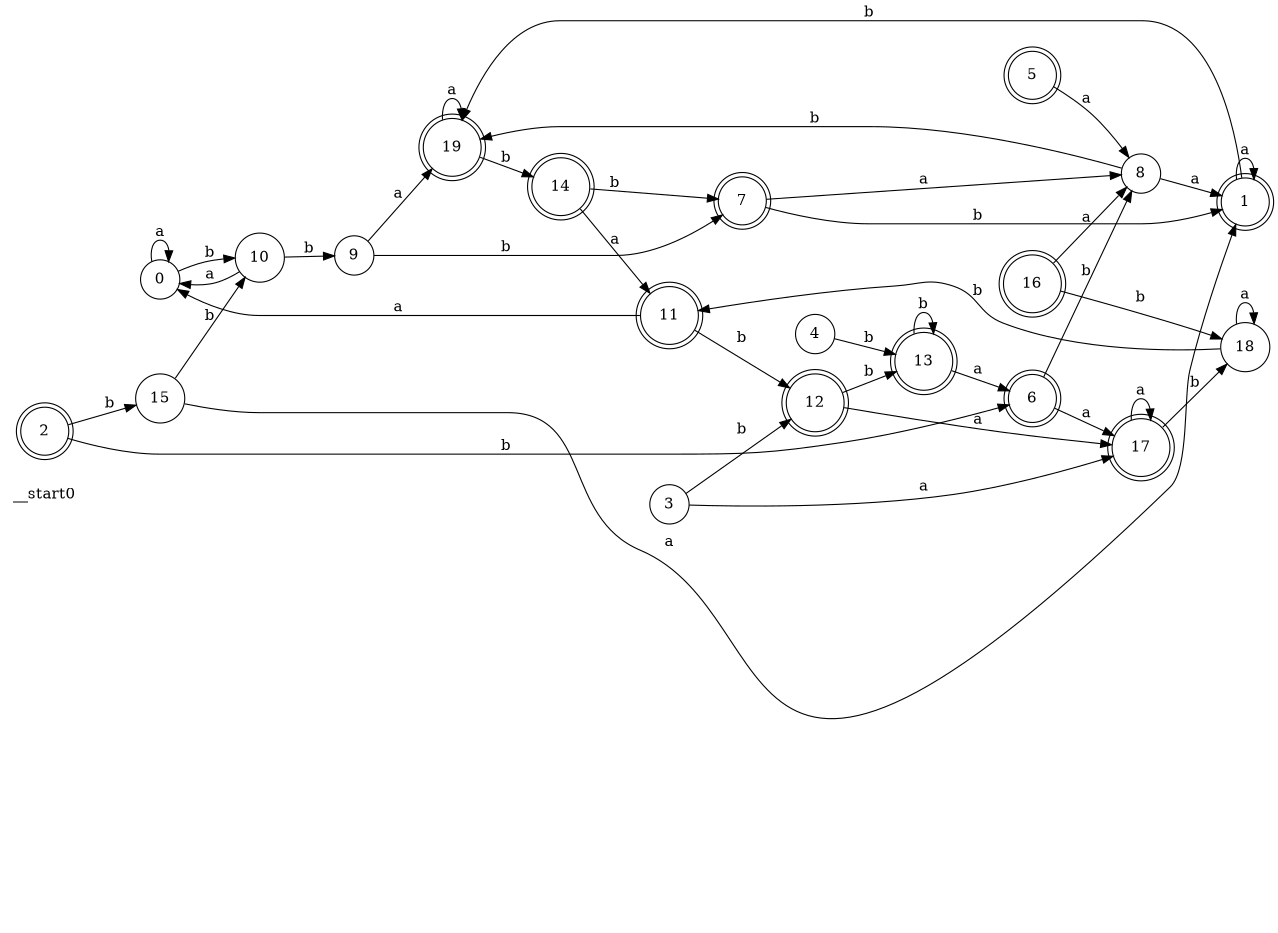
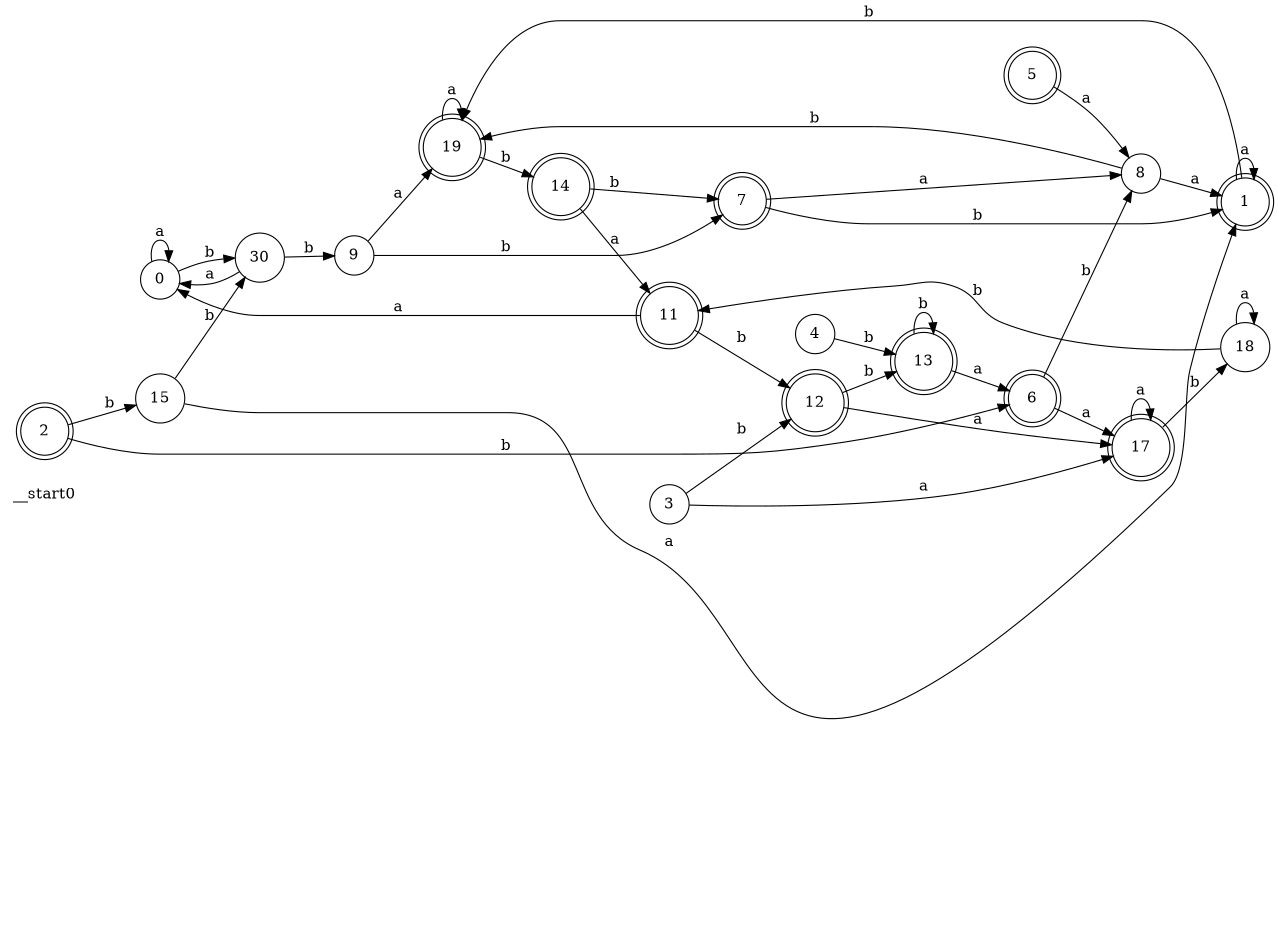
node "10": label "10" -> "30"
node "16": removed
